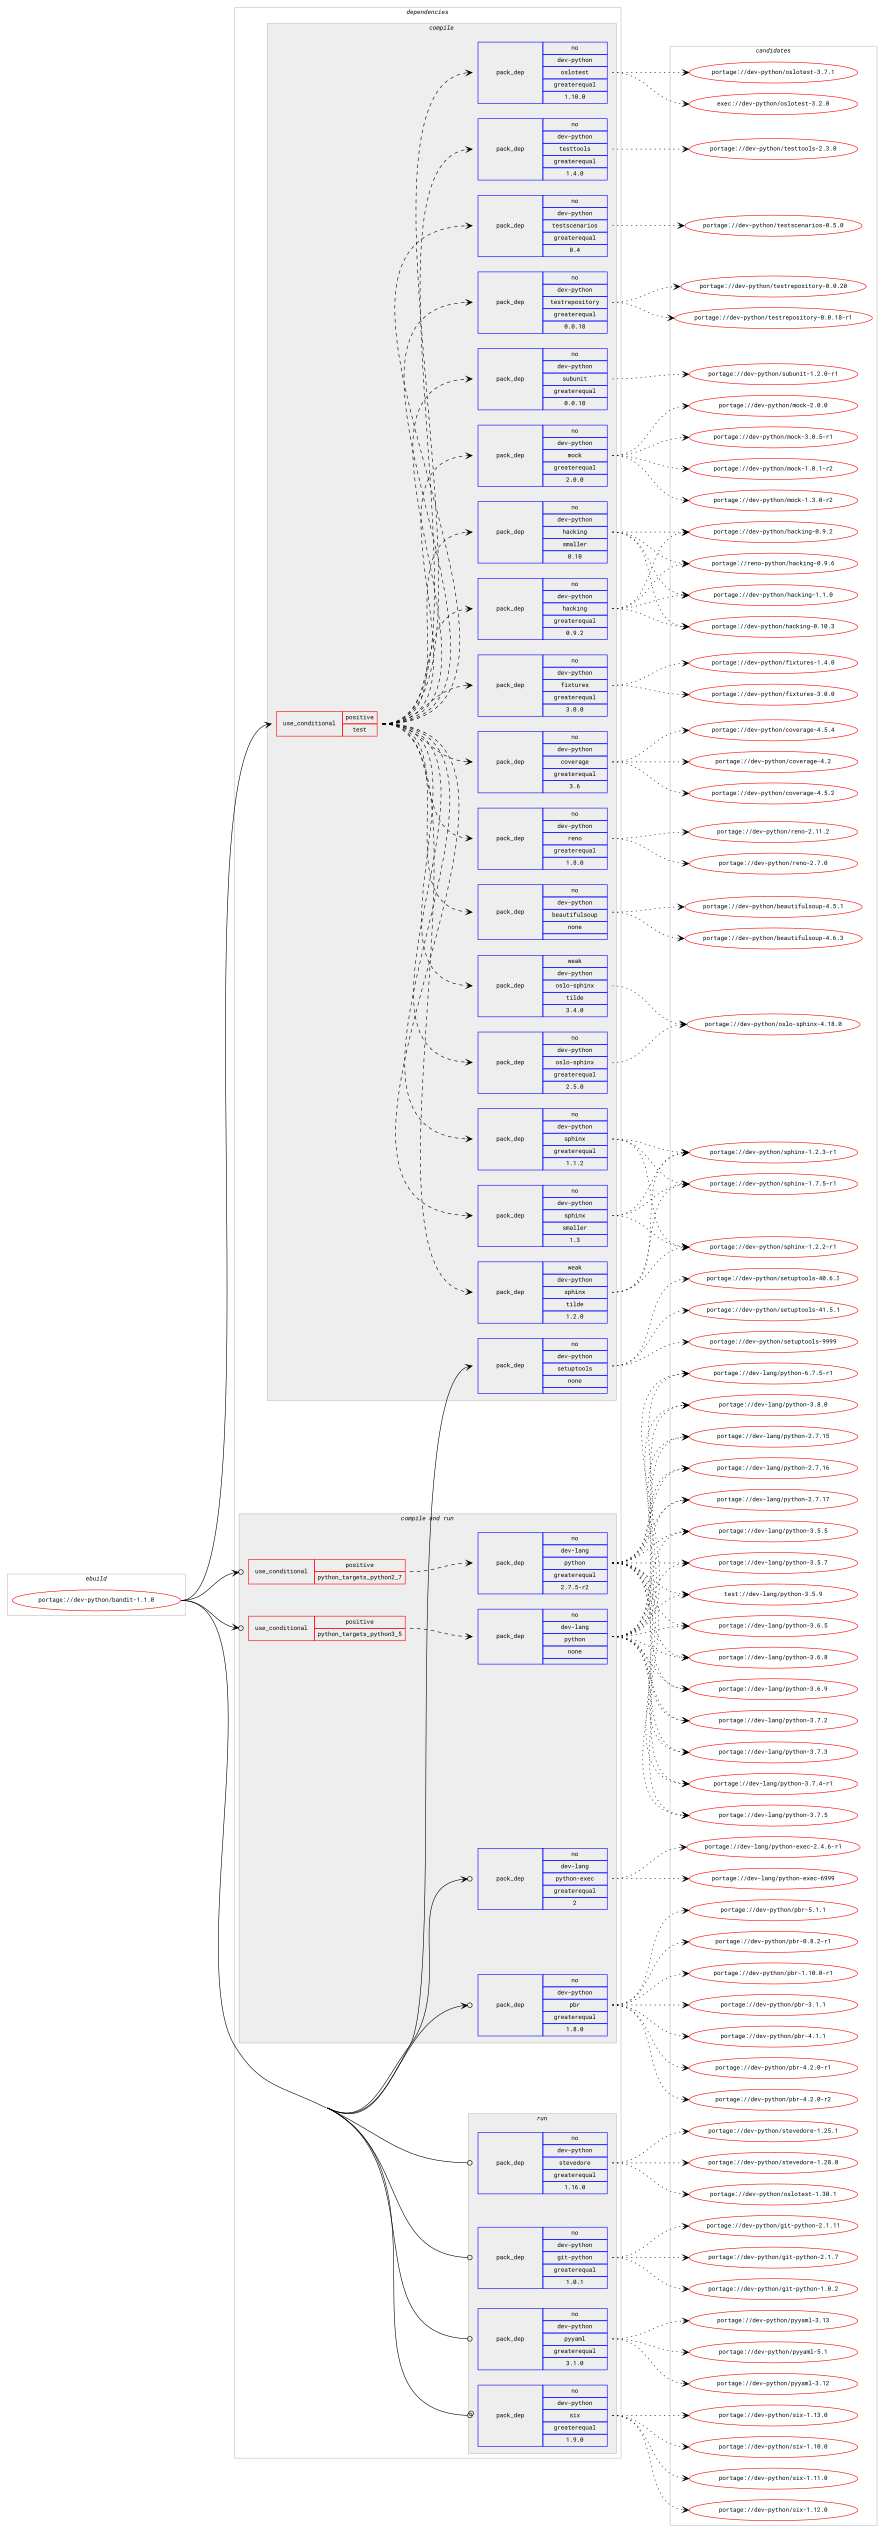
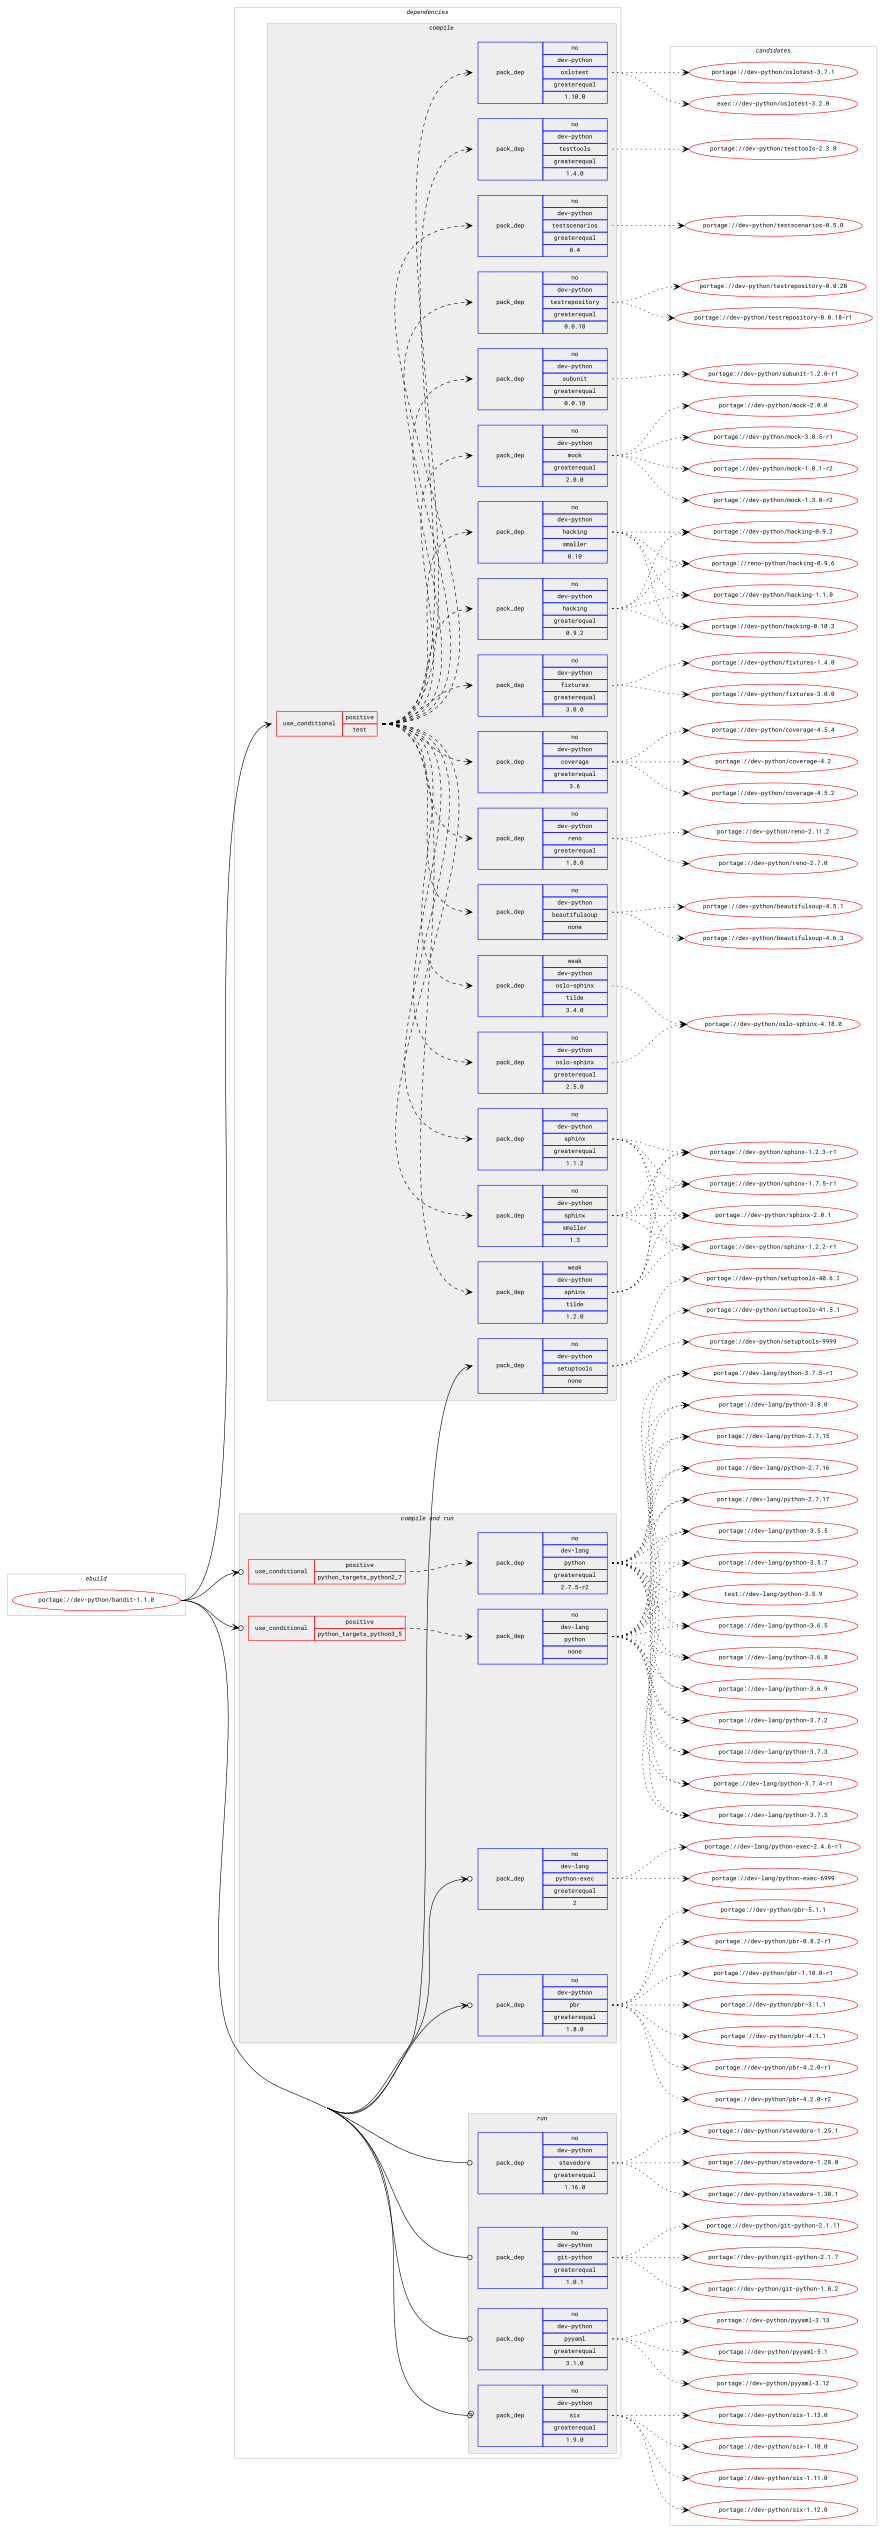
node "portage://dev-python/sphinx-2.0.1": added
node "portage://dev-lang/python-6.7.5-r1": label "portage://dev-lang/python-6.7.5-r1" -> "portage://dev-lang/python-3.7.5-r1"
node "portage://dev-python/oslotest-1.30.1": label "portage://dev-python/oslotest-1.30.1" -> "portage://dev-python/stevedore-1.30.1"
